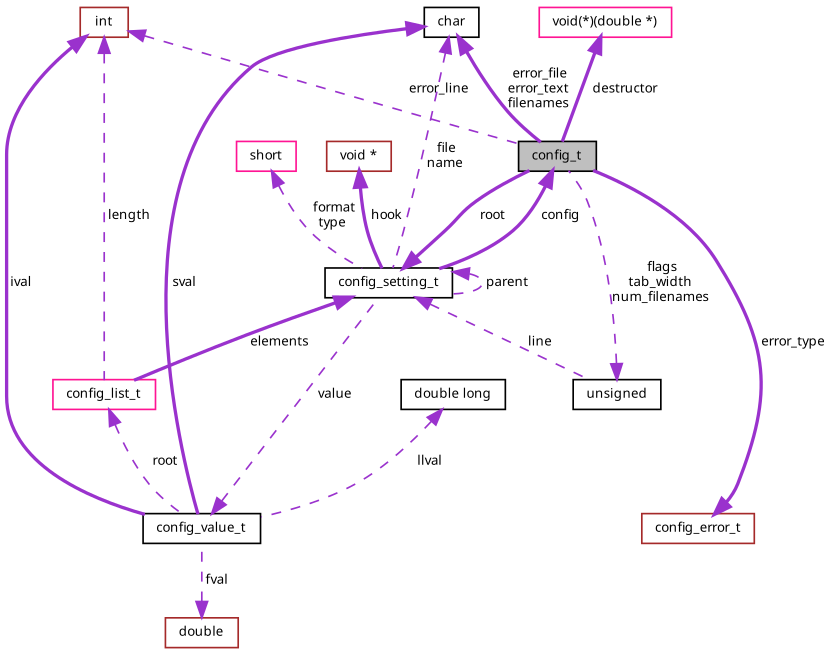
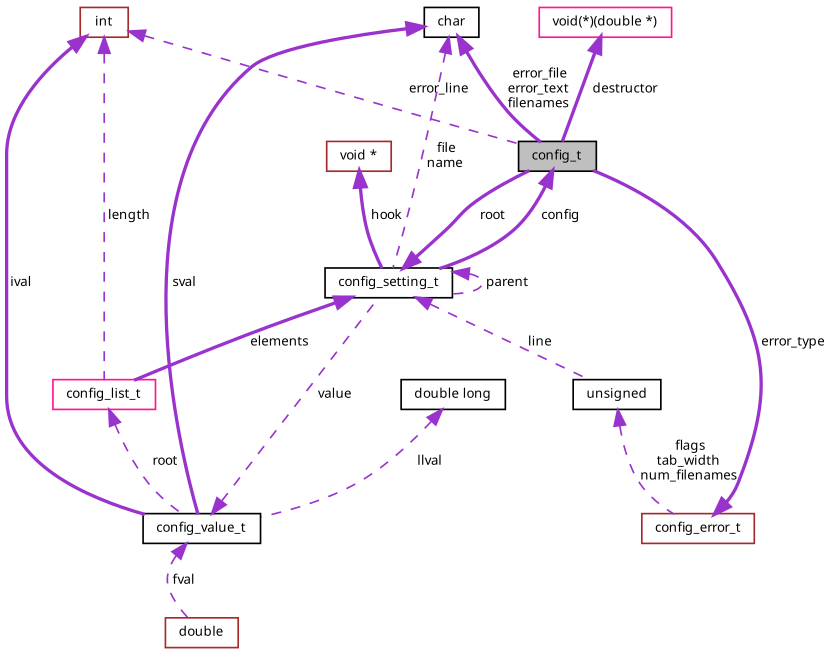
node "short": removed
edge "config_t" -> "unsigned": now "config_error_t" -> "unsigned"
edge "config_value_t" -> "double": reversed
